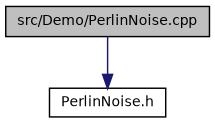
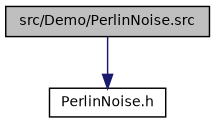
node "src/Demo/PerlinNoise.cpp": label "src/Demo/PerlinNoise.cpp" -> "src/Demo/PerlinNoise.src"
